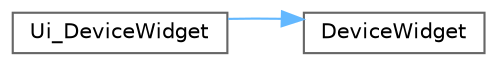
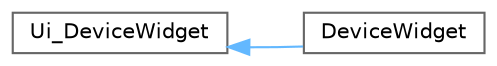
edge "Ui_DeviceWidget" -> "DeviceWidget": reversed
